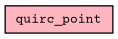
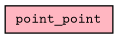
node "quirc_point": label "quirc_point" -> "point_point"
